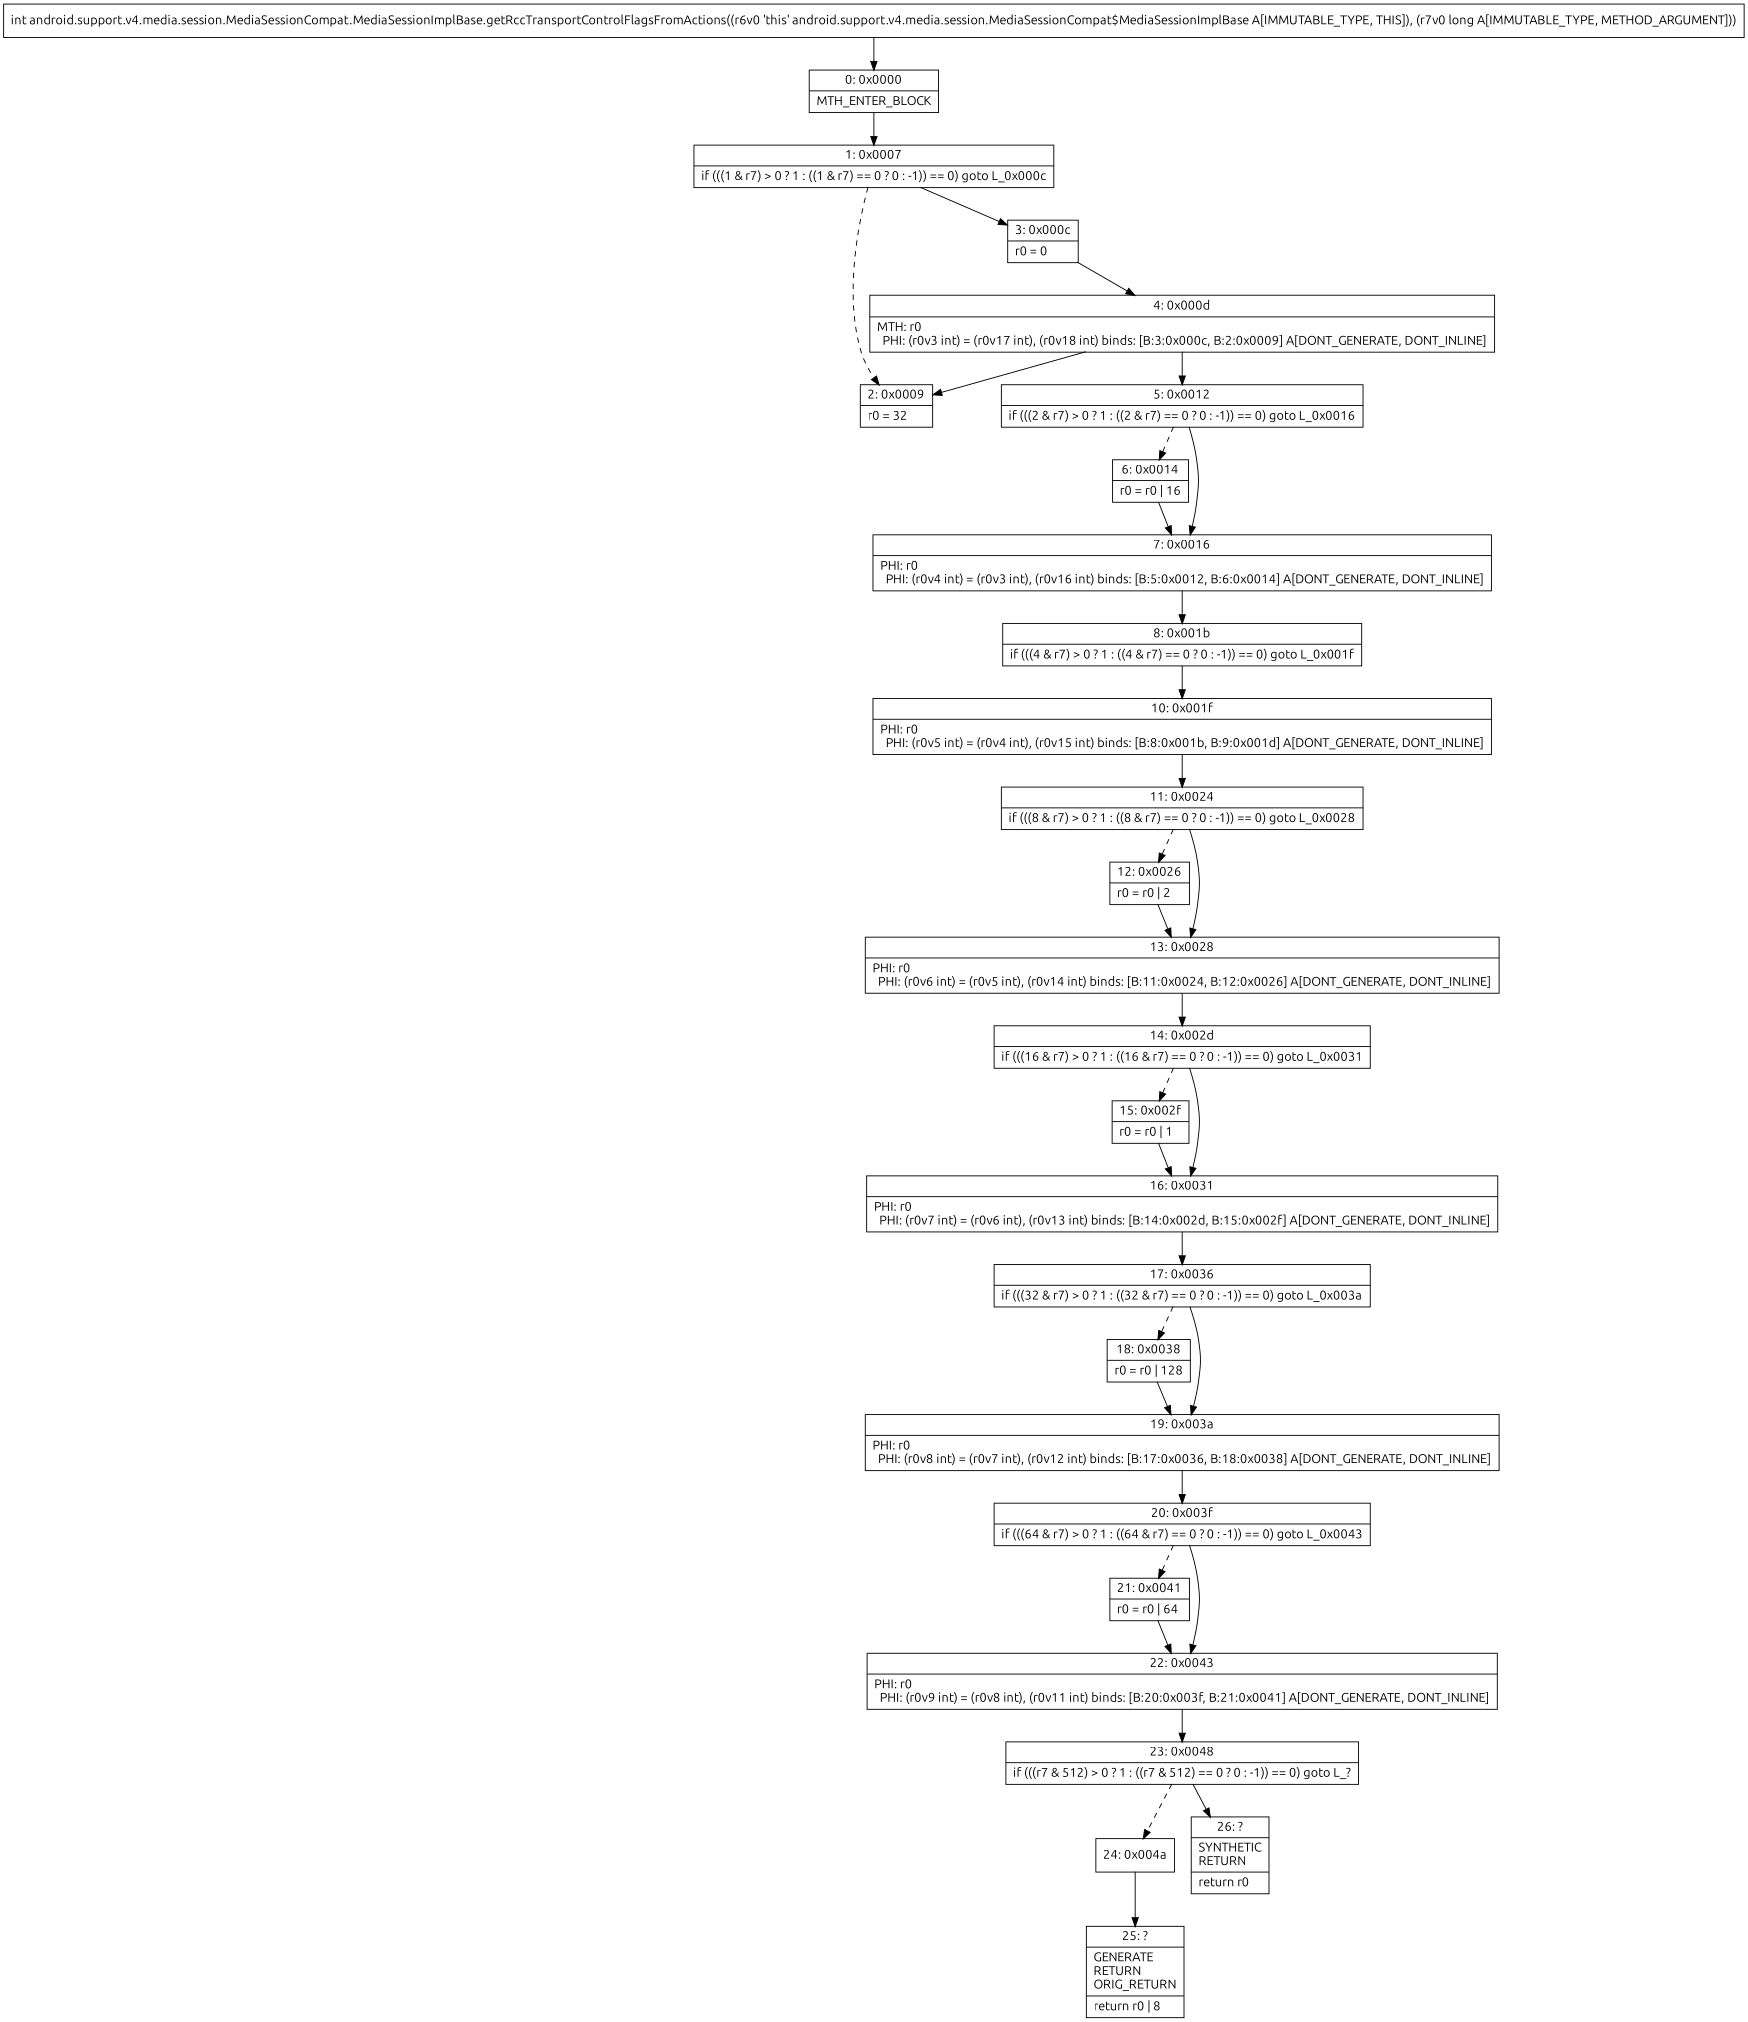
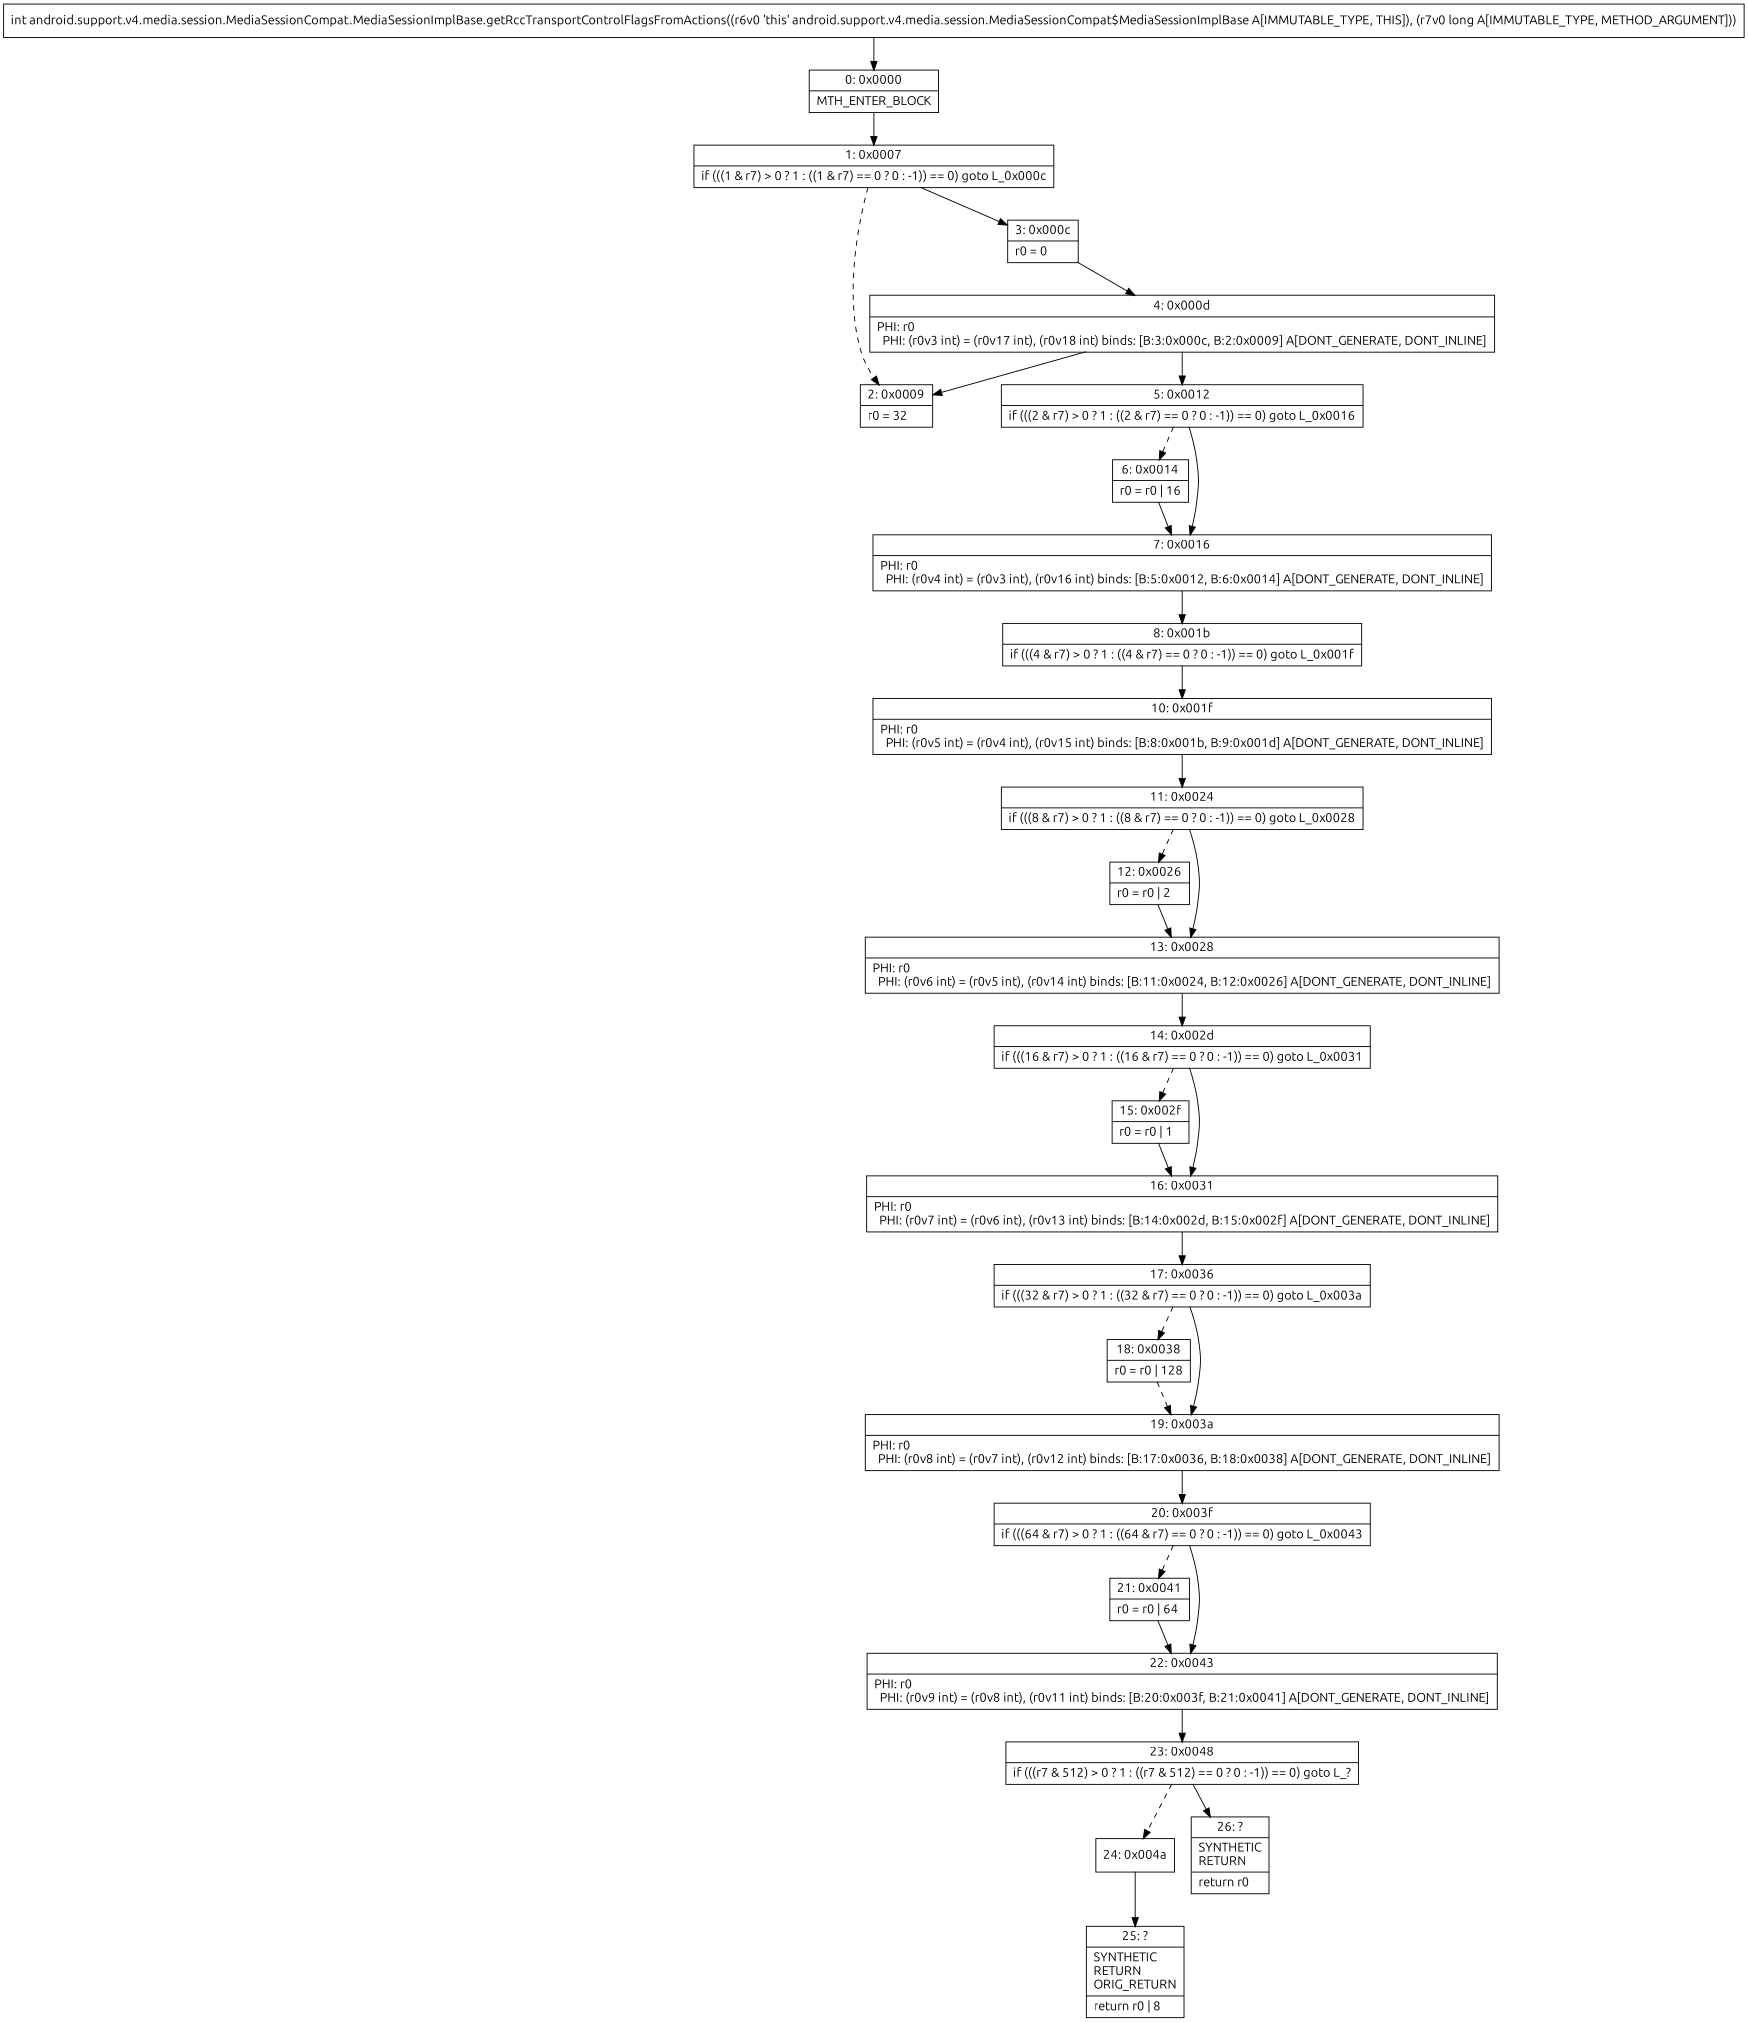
node "4: 0x000d": text "MTH: r0" -> "PHI: r0"
edge "18: 0x0038" -> "19: 0x003a": style solid -> dashed
node "25: ?": text "GENERATE" -> "SYNTHETIC"
